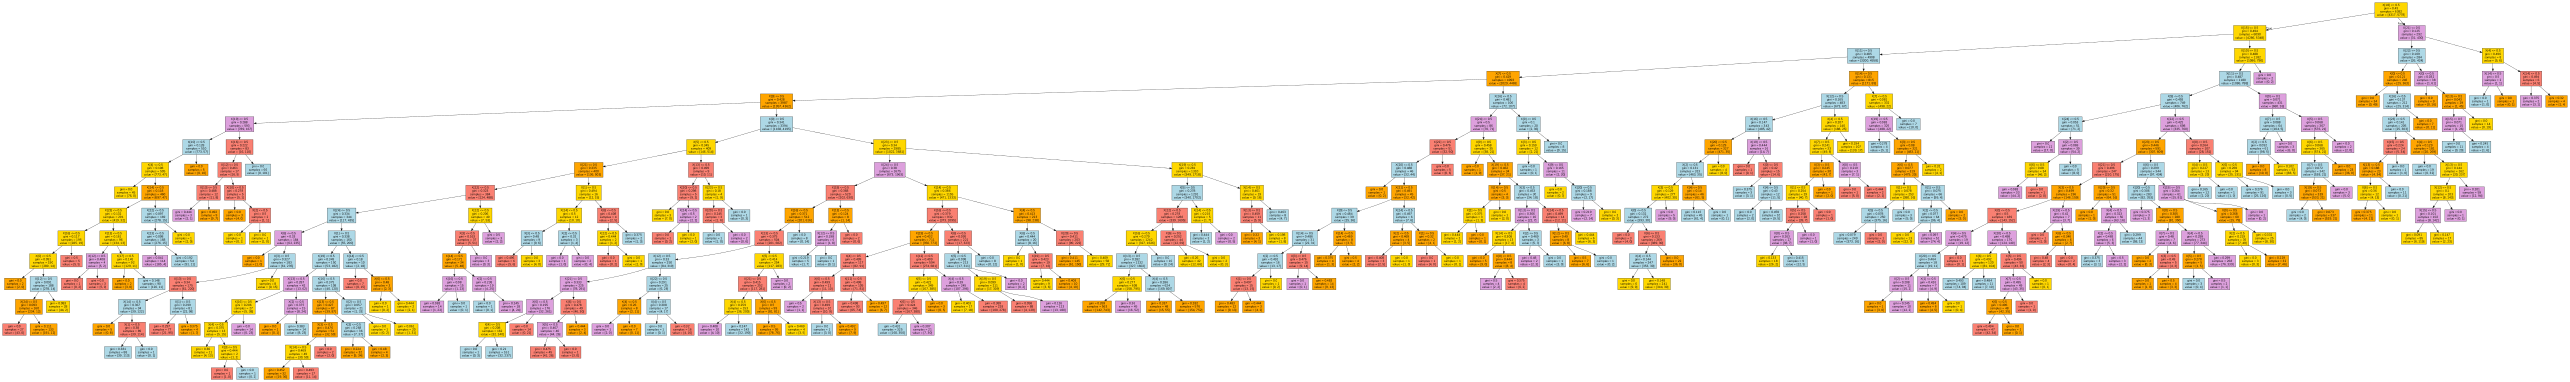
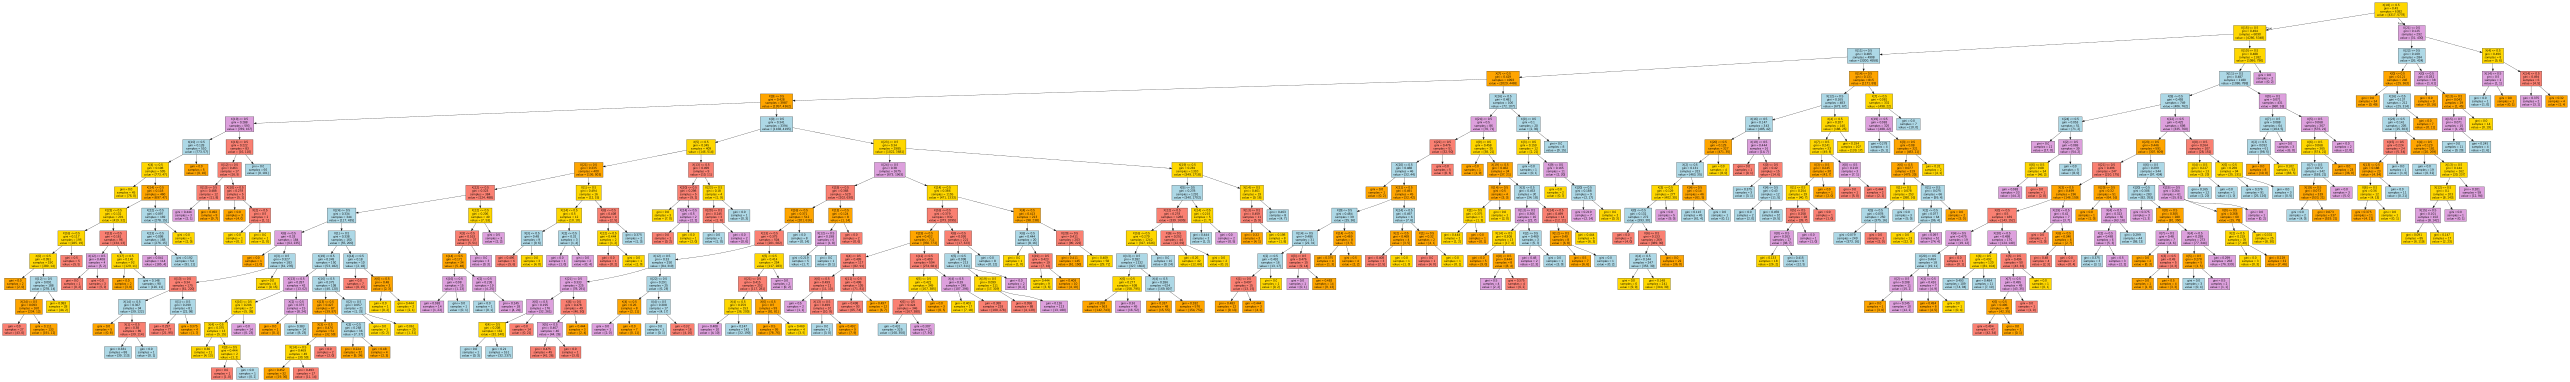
node "X[13] <= 0.5 gini = 0.161 samples = 96 value = [134, 13]": fillcolor gold -> salmon
